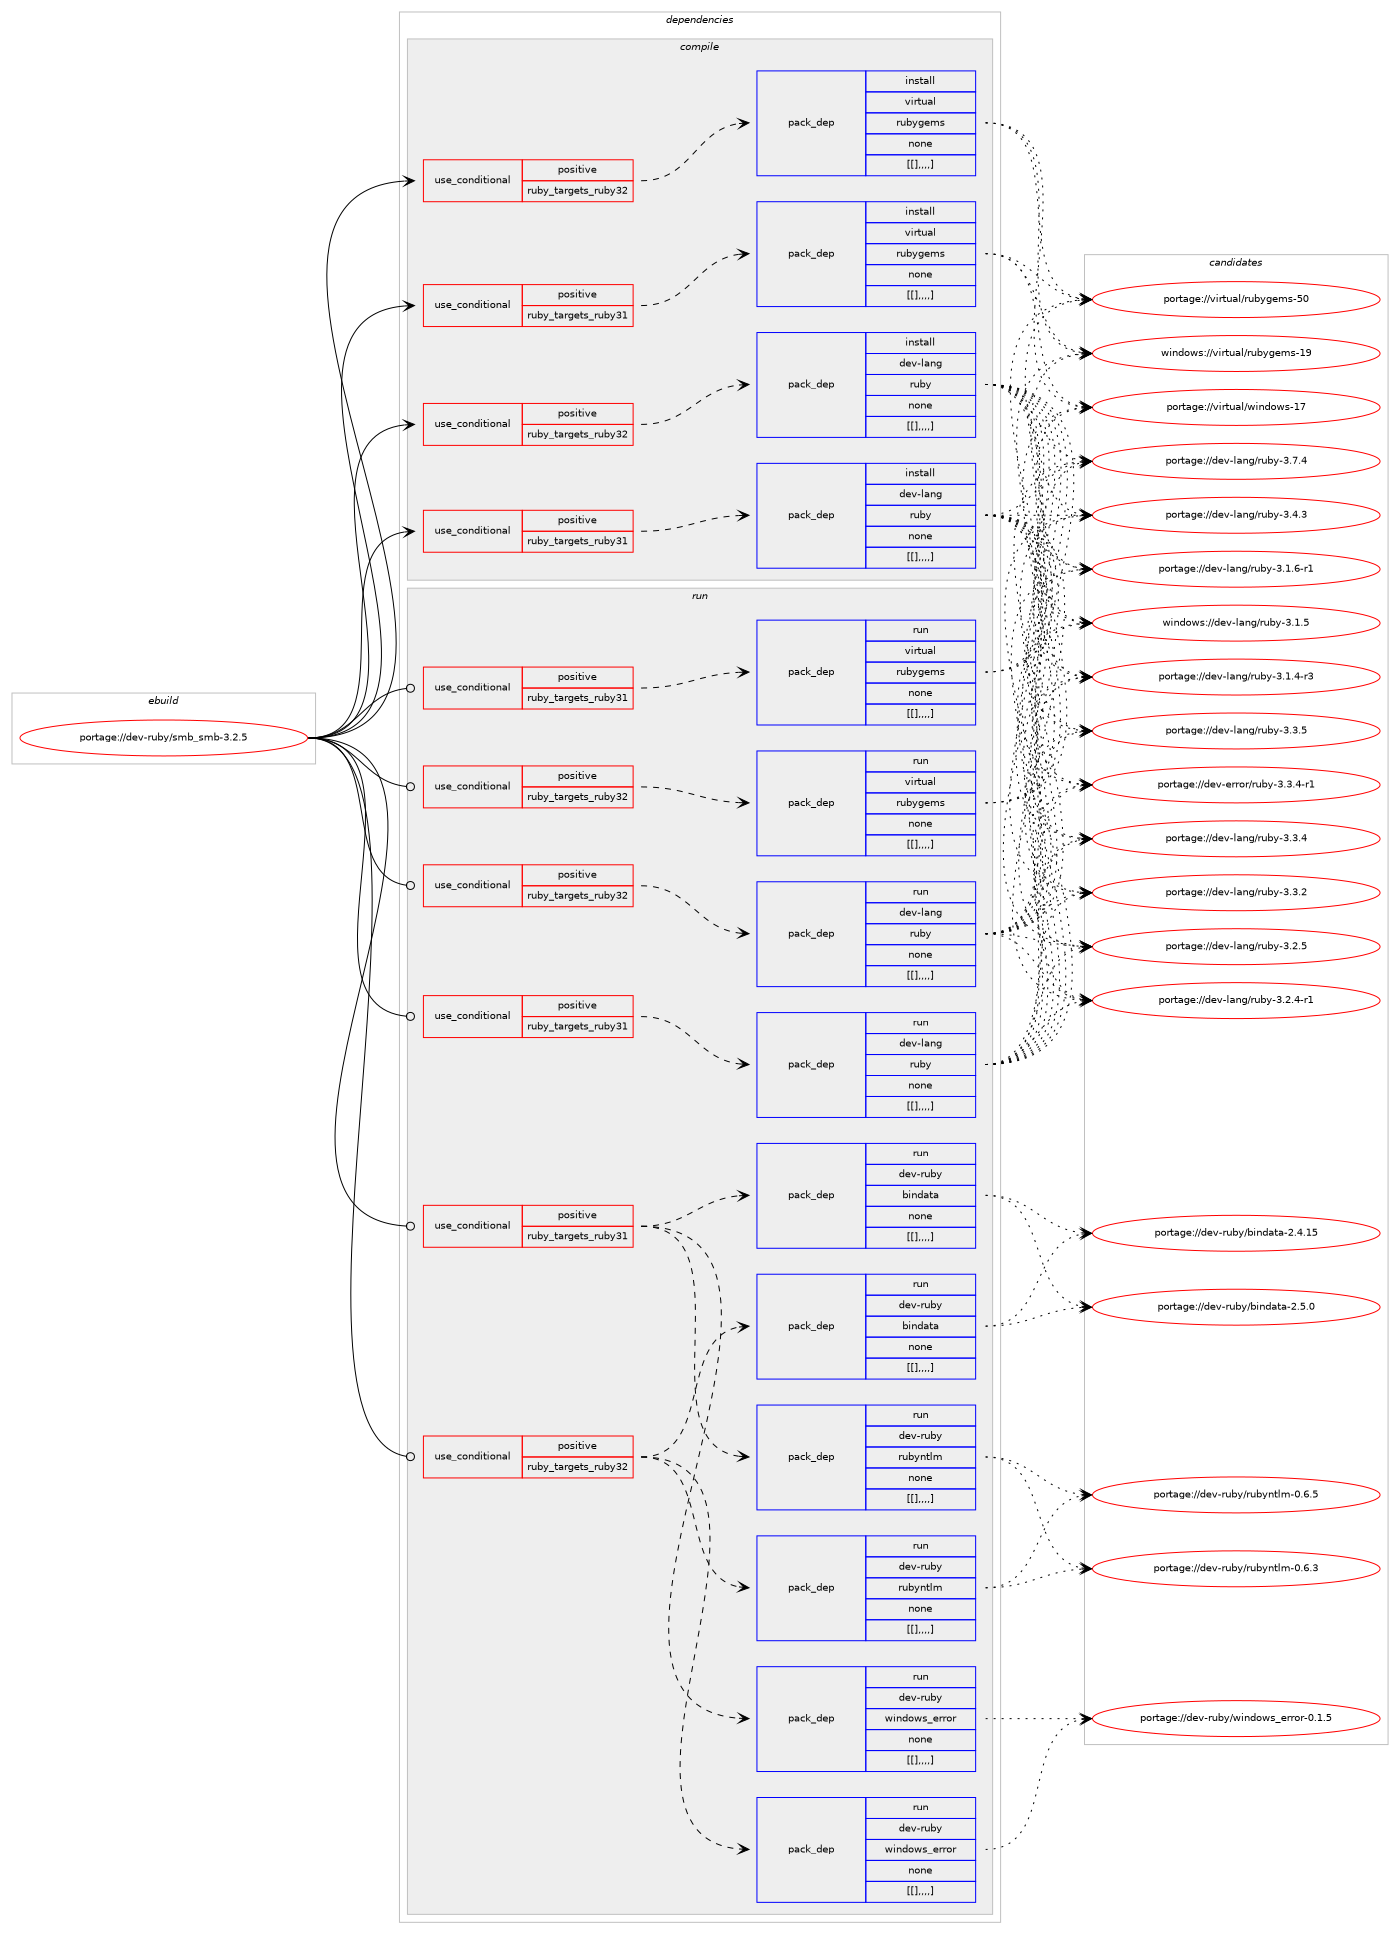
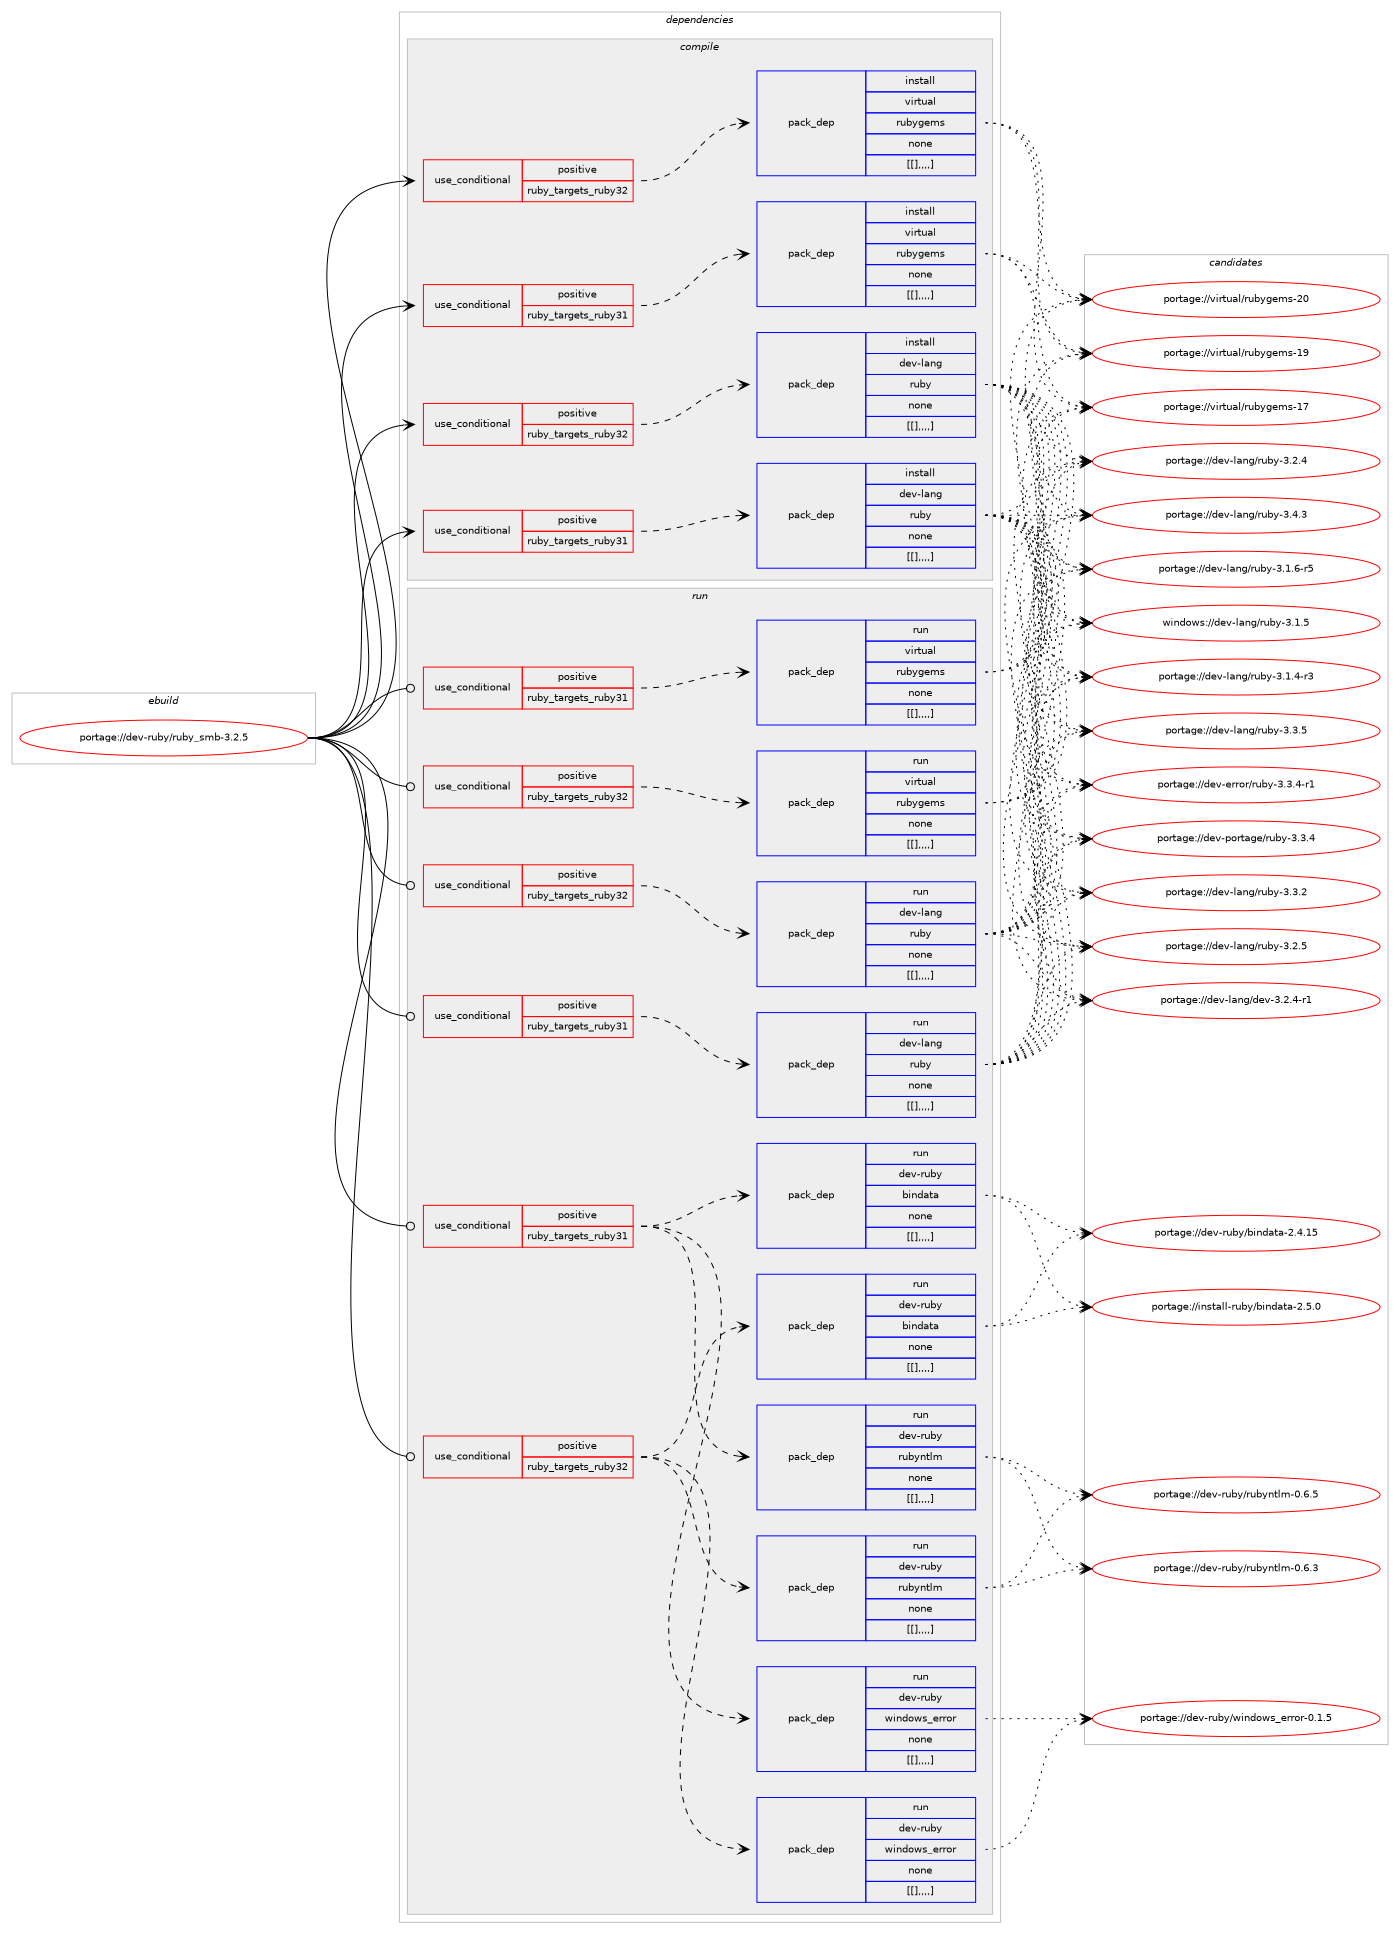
node "portage://virtual/rubygems-50": label "portage://virtual/rubygems-50" -> "portage://virtual/rubygems-20"
node "windows://virtual/rubygems-19": label "windows://virtual/rubygems-19" -> "portage://virtual/rubygems-19"
node "portage://virtual/windows-17": label "portage://virtual/windows-17" -> "portage://virtual/rubygems-17"
node "portage://dev-lang/ruby-3.7.4": label "portage://dev-lang/ruby-3.7.4" -> "portage://dev-lang/ruby-3.2.4"
node "portage://dev-lang/ruby-3.1.6-r1": label "portage://dev-lang/ruby-3.1.6-r1" -> "portage://dev-lang/ruby-3.1.6-r5"
node "portage://dev-ruby/smb_smb-3.2.5": label "portage://dev-ruby/smb_smb-3.2.5" -> "portage://dev-ruby/ruby_smb-3.2.5"
node "portage://dev-lang/ruby-3.3.4": label "portage://dev-lang/ruby-3.3.4" -> "portage://dev-portage/ruby-3.3.4"
node "portage://dev-lang/ruby-3.2.4-r1": label "portage://dev-lang/ruby-3.2.4-r1" -> "portage://dev-lang/dev-3.2.4-r1"
node "portage://dev-ruby/bindata-2.5.0": label "portage://dev-ruby/bindata-2.5.0" -> "portage://install-ruby/bindata-2.5.0"
